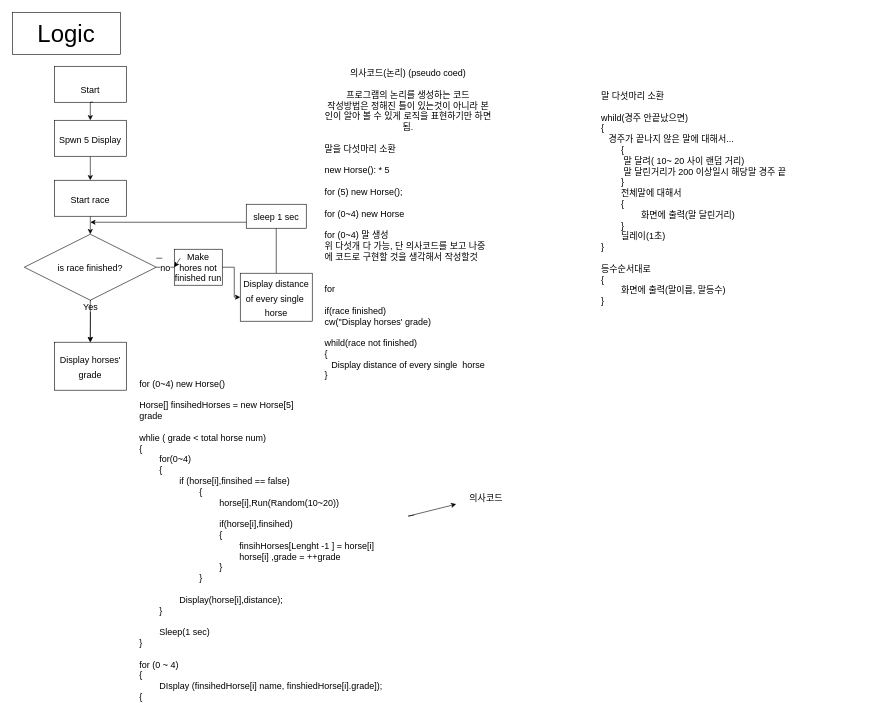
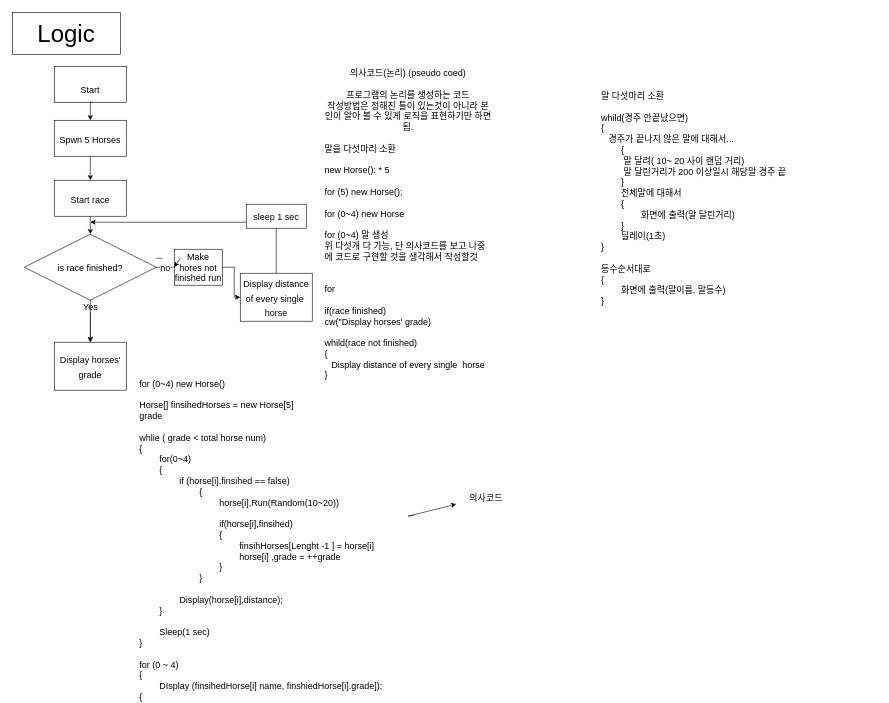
node "Spwn 5 Display": label "Spwn 5 Display" -> "Spwn 5 Horses"
